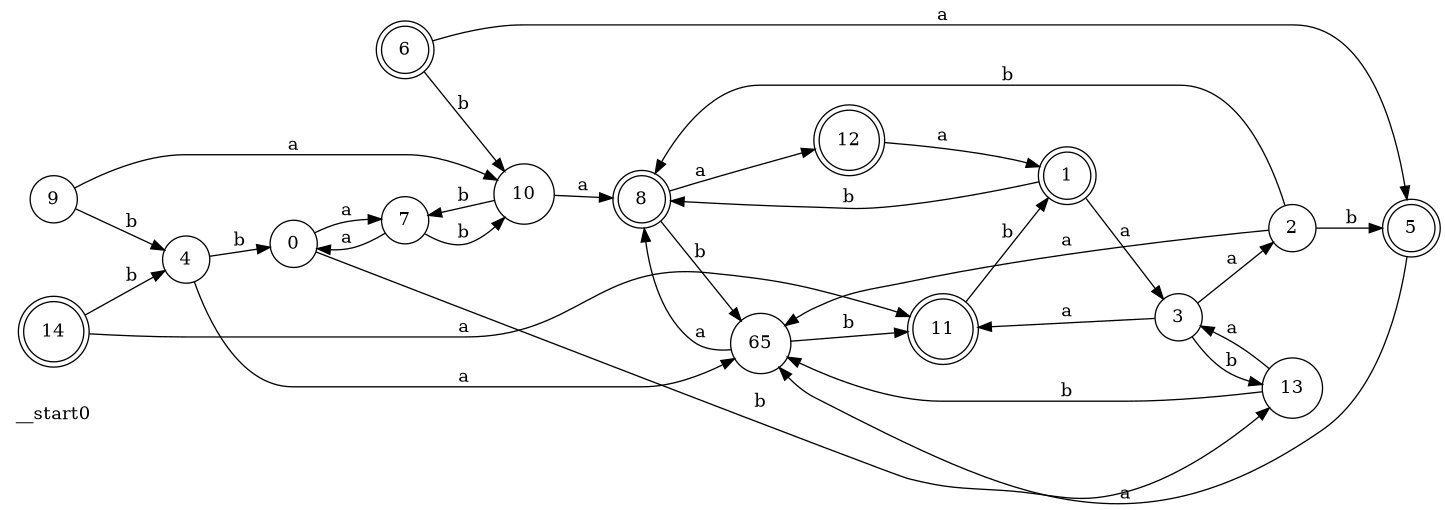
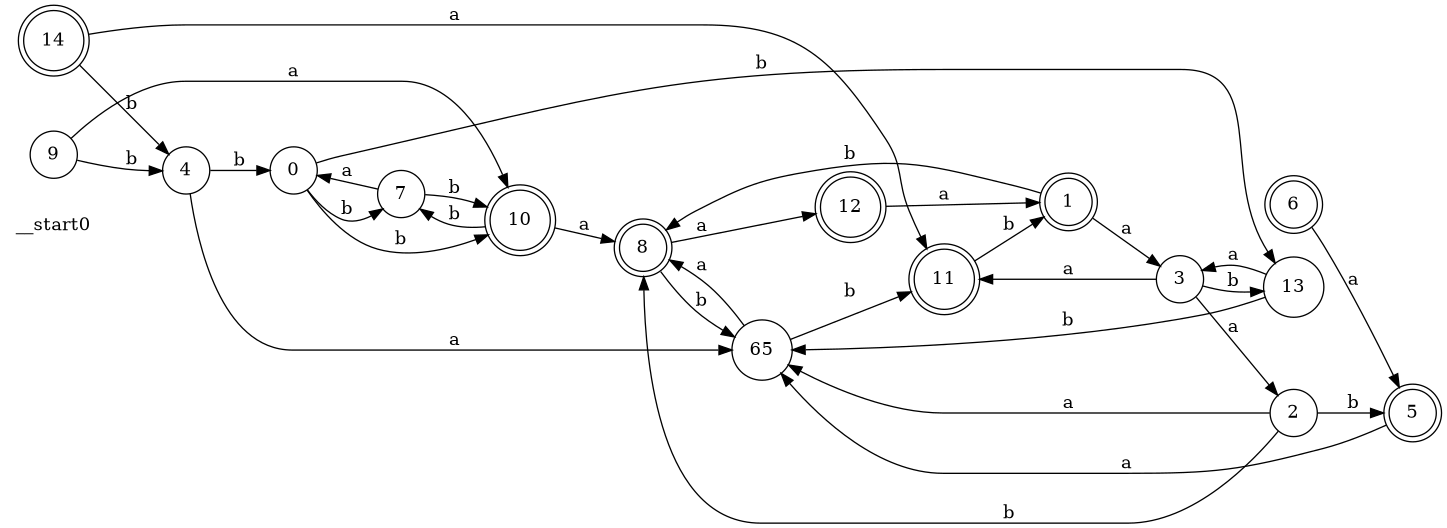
edge "6" -> "10": now "0" -> "10"
node "10": shape circle -> doublecircle
edge "0" -> "7": label "a" -> "b"
